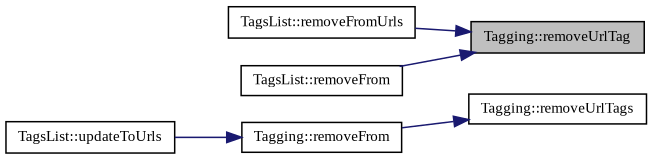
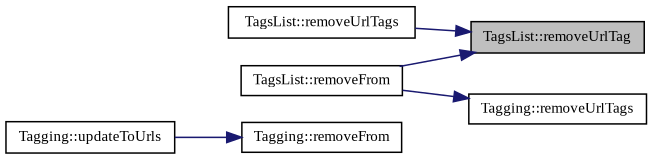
node "TagsList::removeFromUrls": label "TagsList::removeFromUrls" -> "TagsList::removeUrlTags"
node "Tagging::removeUrlTag": label "Tagging::removeUrlTag" -> "TagsList::removeUrlTag"
edge "Tagging::removeFrom" -> "Tagging::removeUrlTags": now "TagsList::removeFrom" -> "Tagging::removeUrlTags"
node "TagsList::updateToUrls": label "TagsList::updateToUrls" -> "Tagging::updateToUrls"
